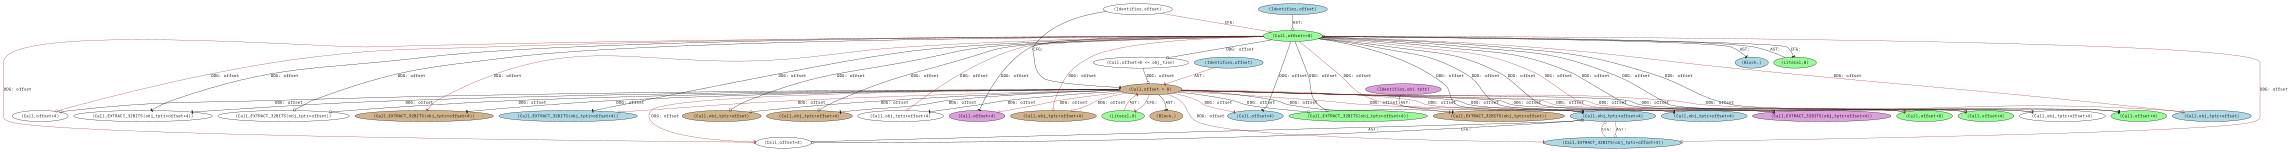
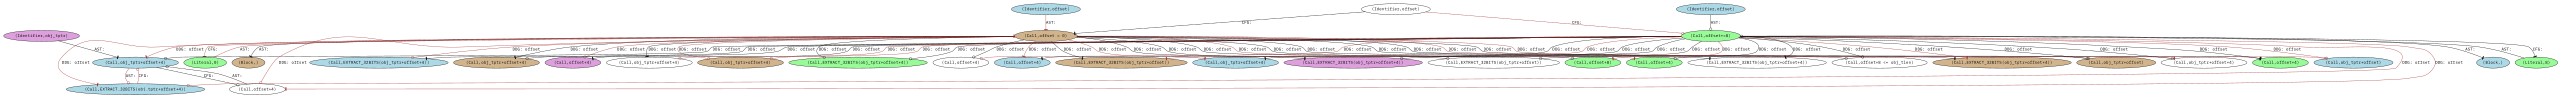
edge "(Call,offset+8 <= obj_tlen)" -> "(Call,offset = 0)": reversed
